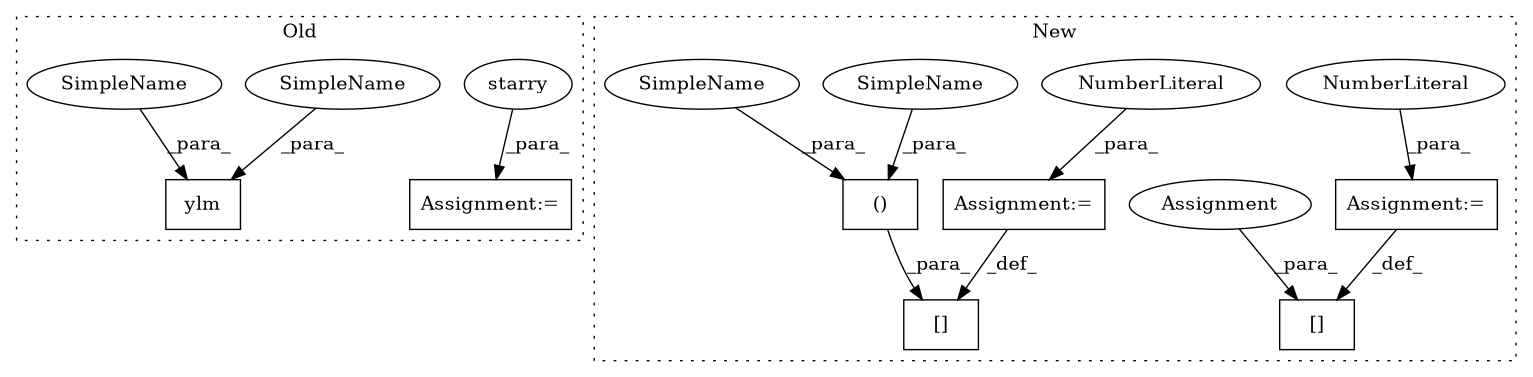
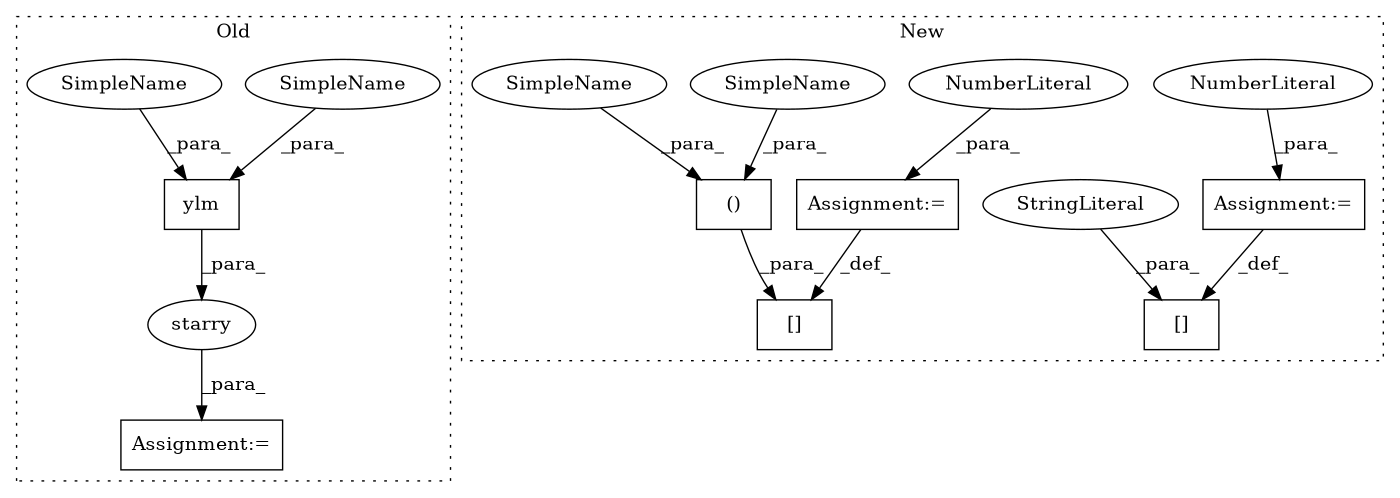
node "Assignment": label "Assignment" -> "StringLiteral"
edge "ylm" -> "starry": added, label "_para_"
